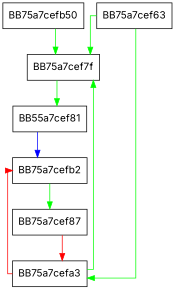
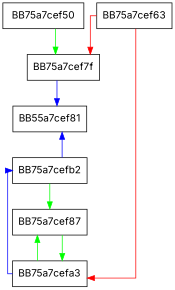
node "BB75a7cefb50": label "BB75a7cefb50" -> "BB75a7cef50"
edge "BB75a7cef63" -> "BB75a7cef7f": color green -> red
edge "BB75a7cef7f" -> "BB55a7cef81": color green -> blue
edge "BB55a7cef81" -> "BB75a7cefb2": reversed
edge "BB75a7cef63" -> "BB75a7cefa3": color green -> red
edge "BB75a7cefa3" -> "BB75a7cef7f": now "BB75a7cefa3" -> "BB75a7cef87"
edge "BB75a7cefa3" -> "BB75a7cefb2": color red -> blue
edge "BB75a7cef87" -> "BB75a7cefa3": color red -> green
